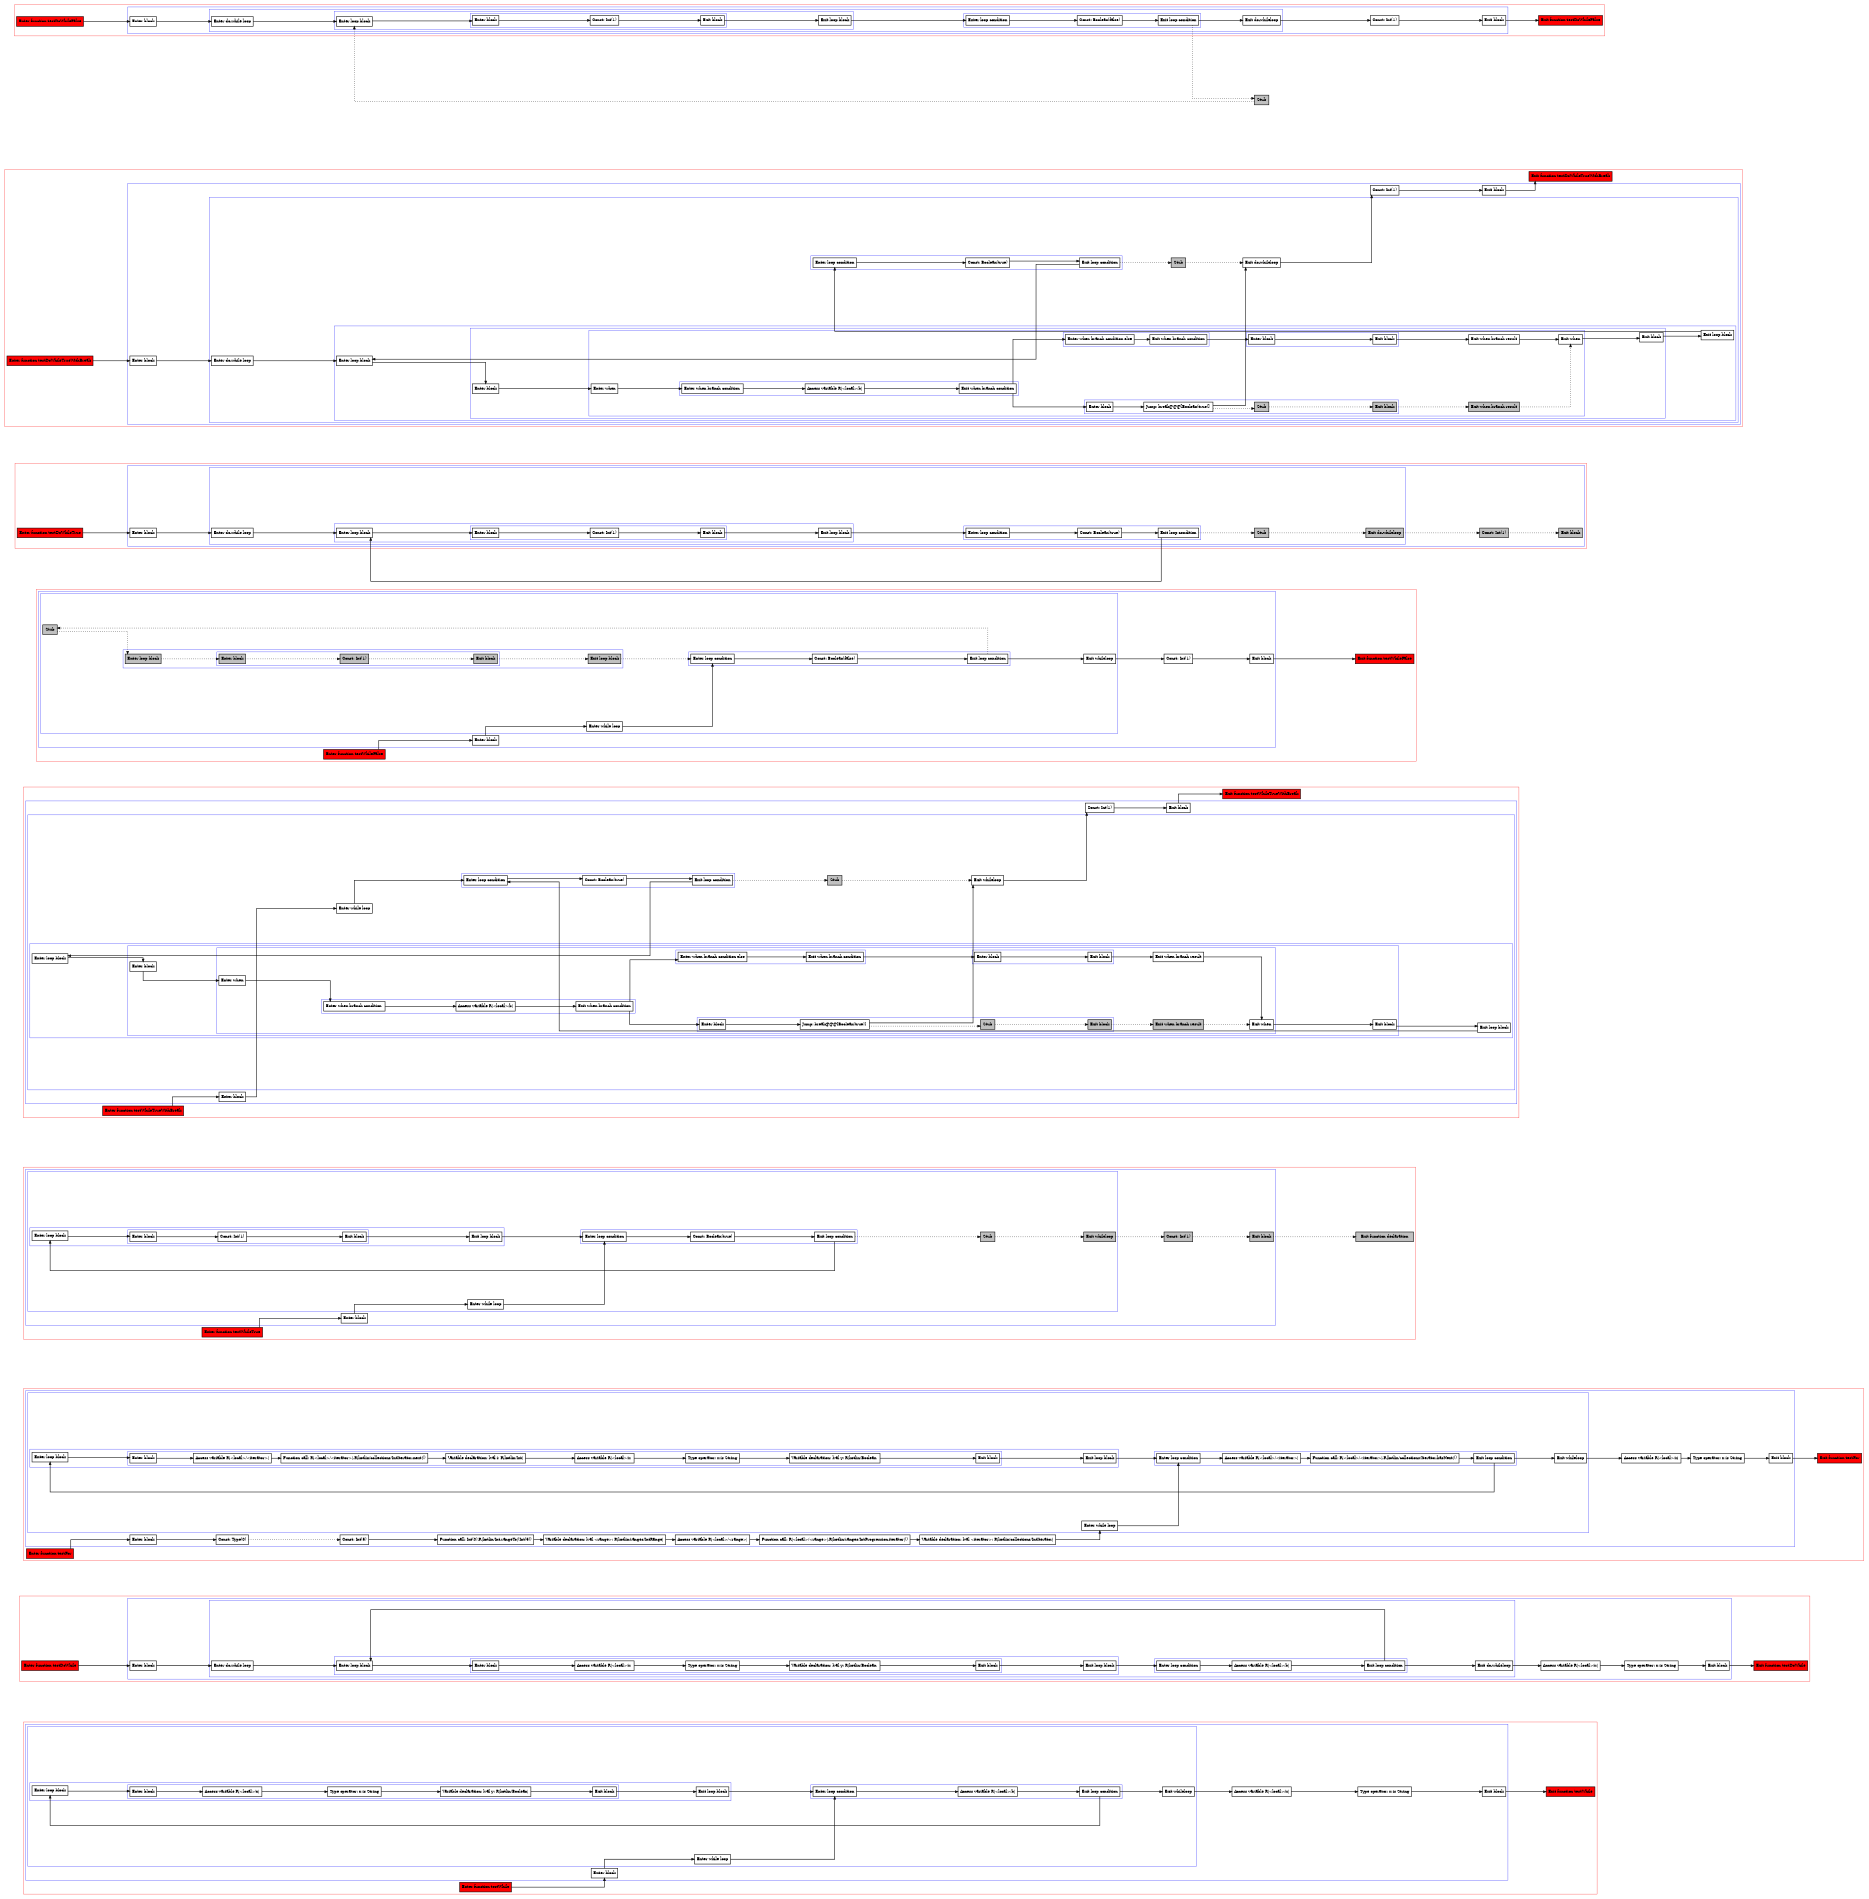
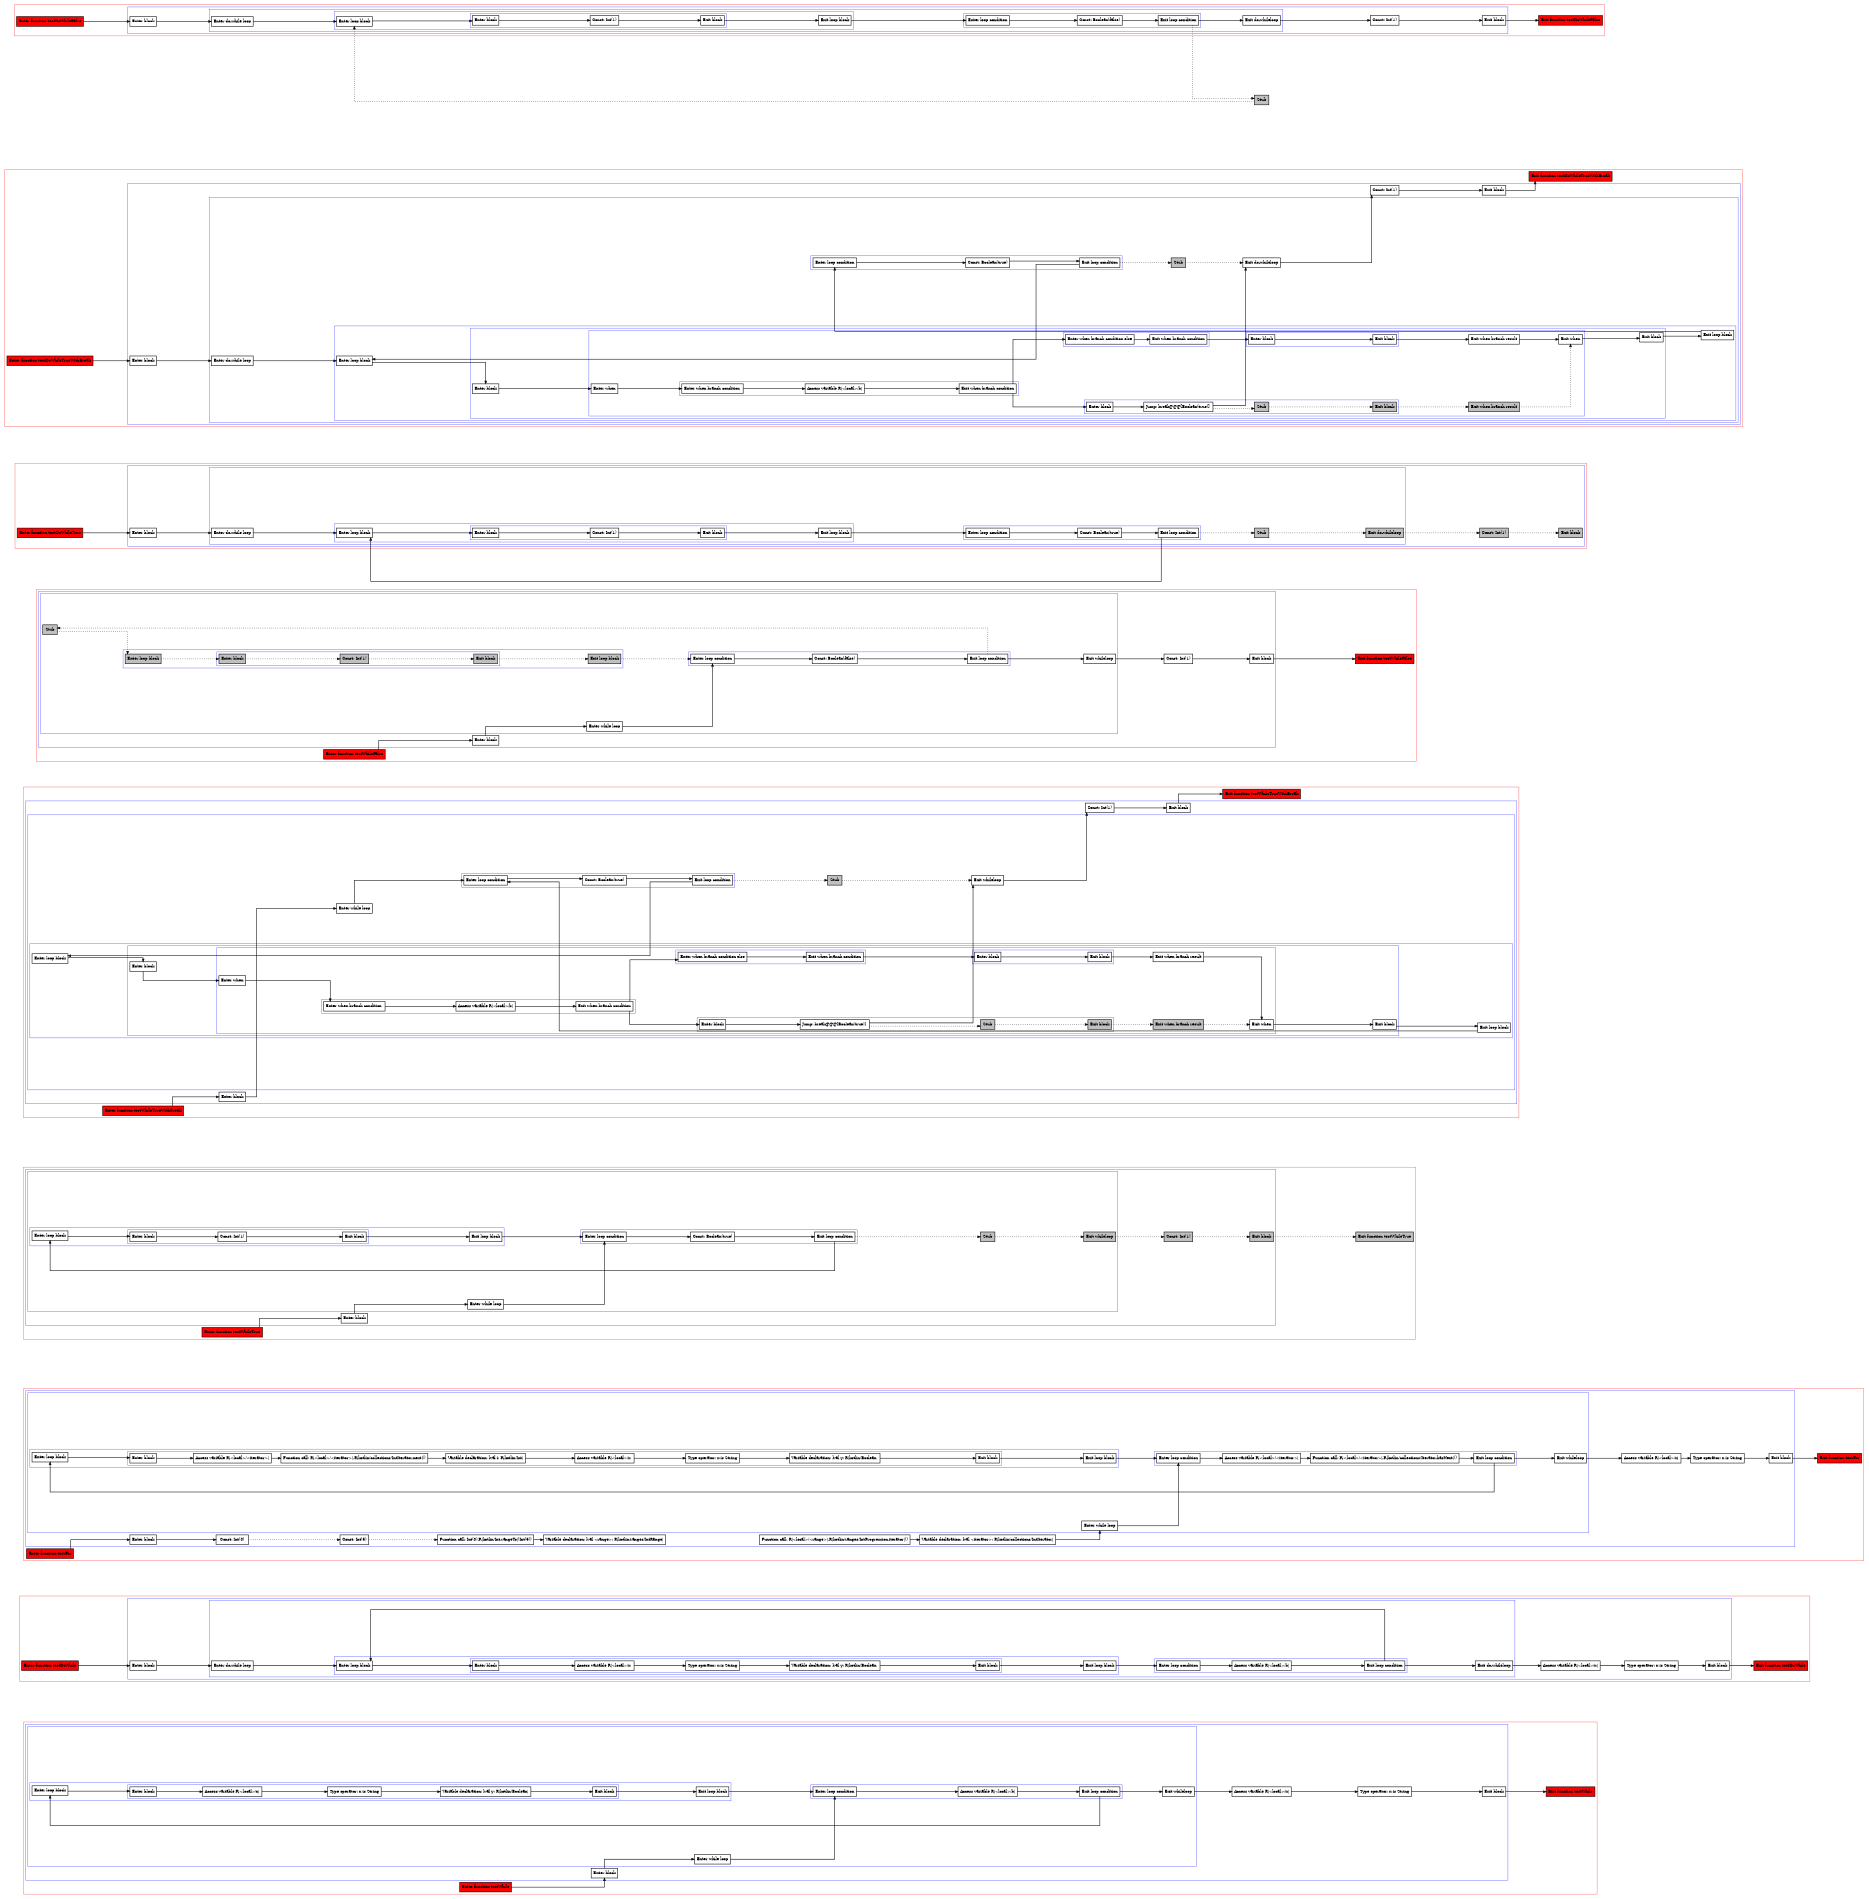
node "Exit function declaration": label "Exit function declaration" -> "Exit function testWhileTrue"
node "Const: Type(0)": label "Const: Type(0)" -> "Const: Int(0)"
edge "Const: Int(5)" -> "Function call: Int(0).R|kotlin/Int.rangeTo|(Int(5))": style solid -> dotted
node "Access variable R|<local>/<range>|": removed
